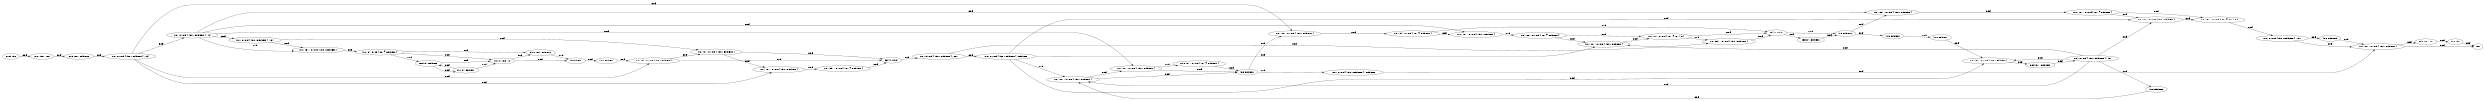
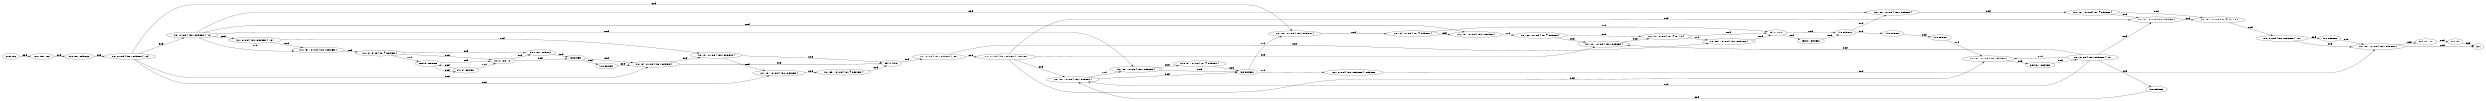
node "retn": label "retn" -> "mov"
edge "je address" -> "mov rdi , qword [ rbp - address ]": added, label "CFG"
